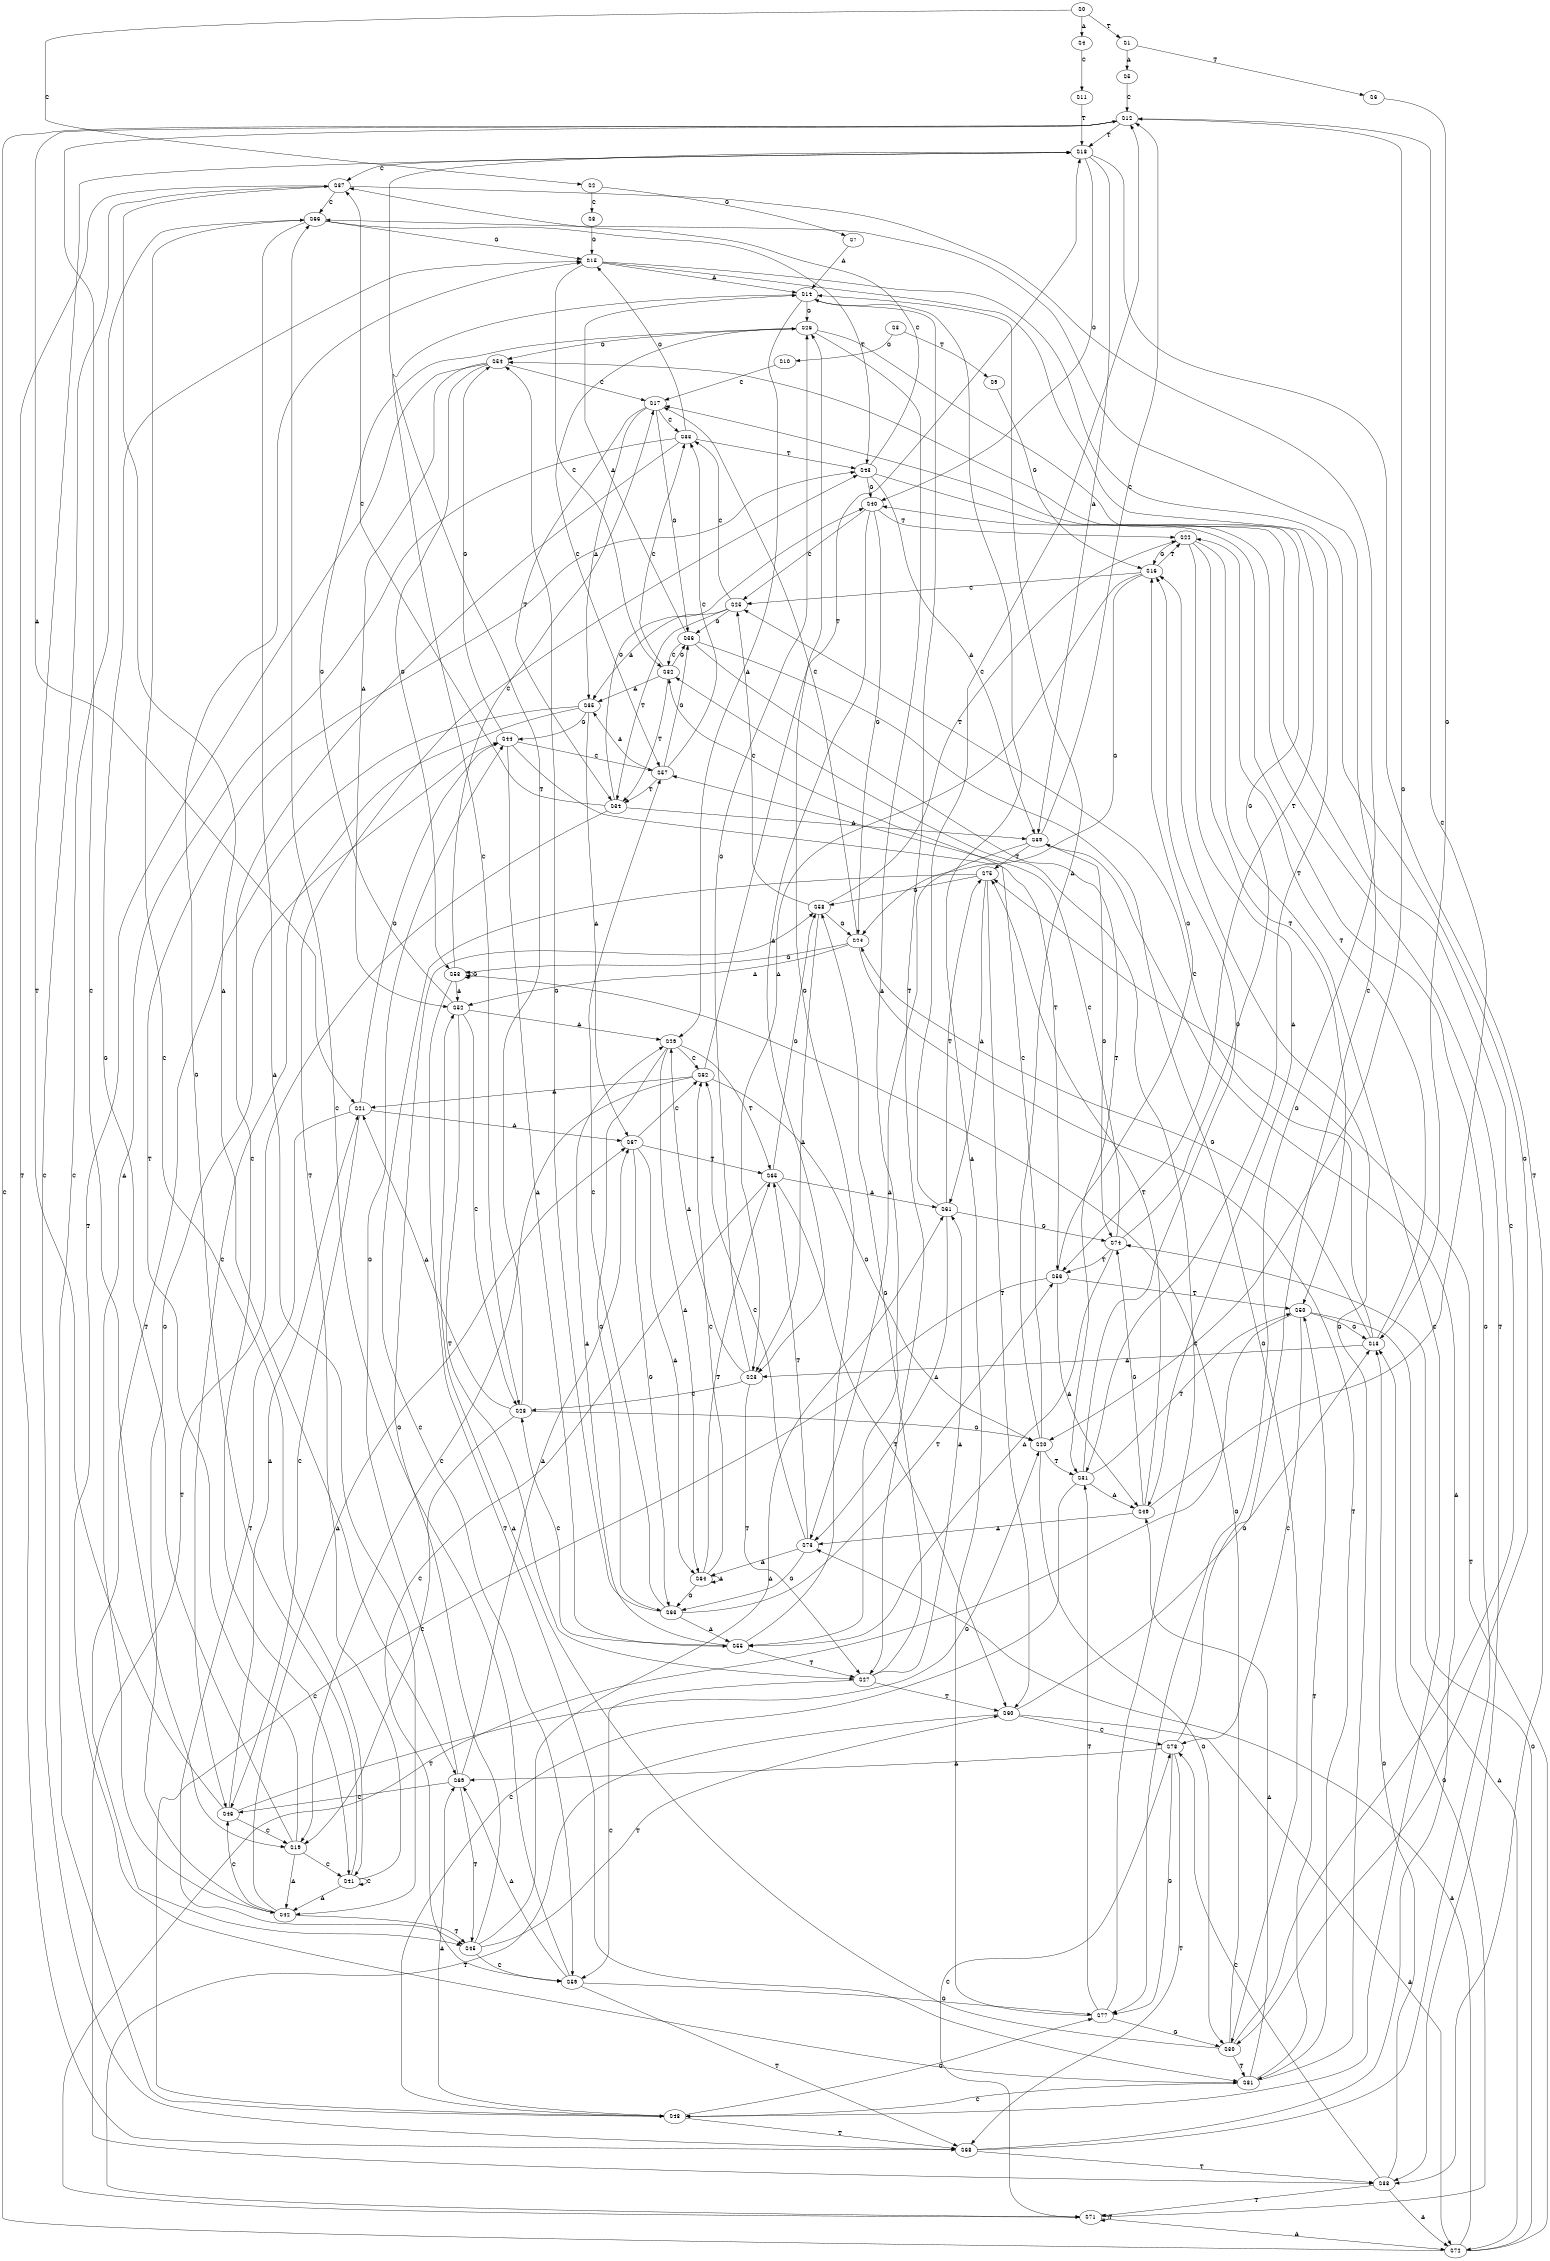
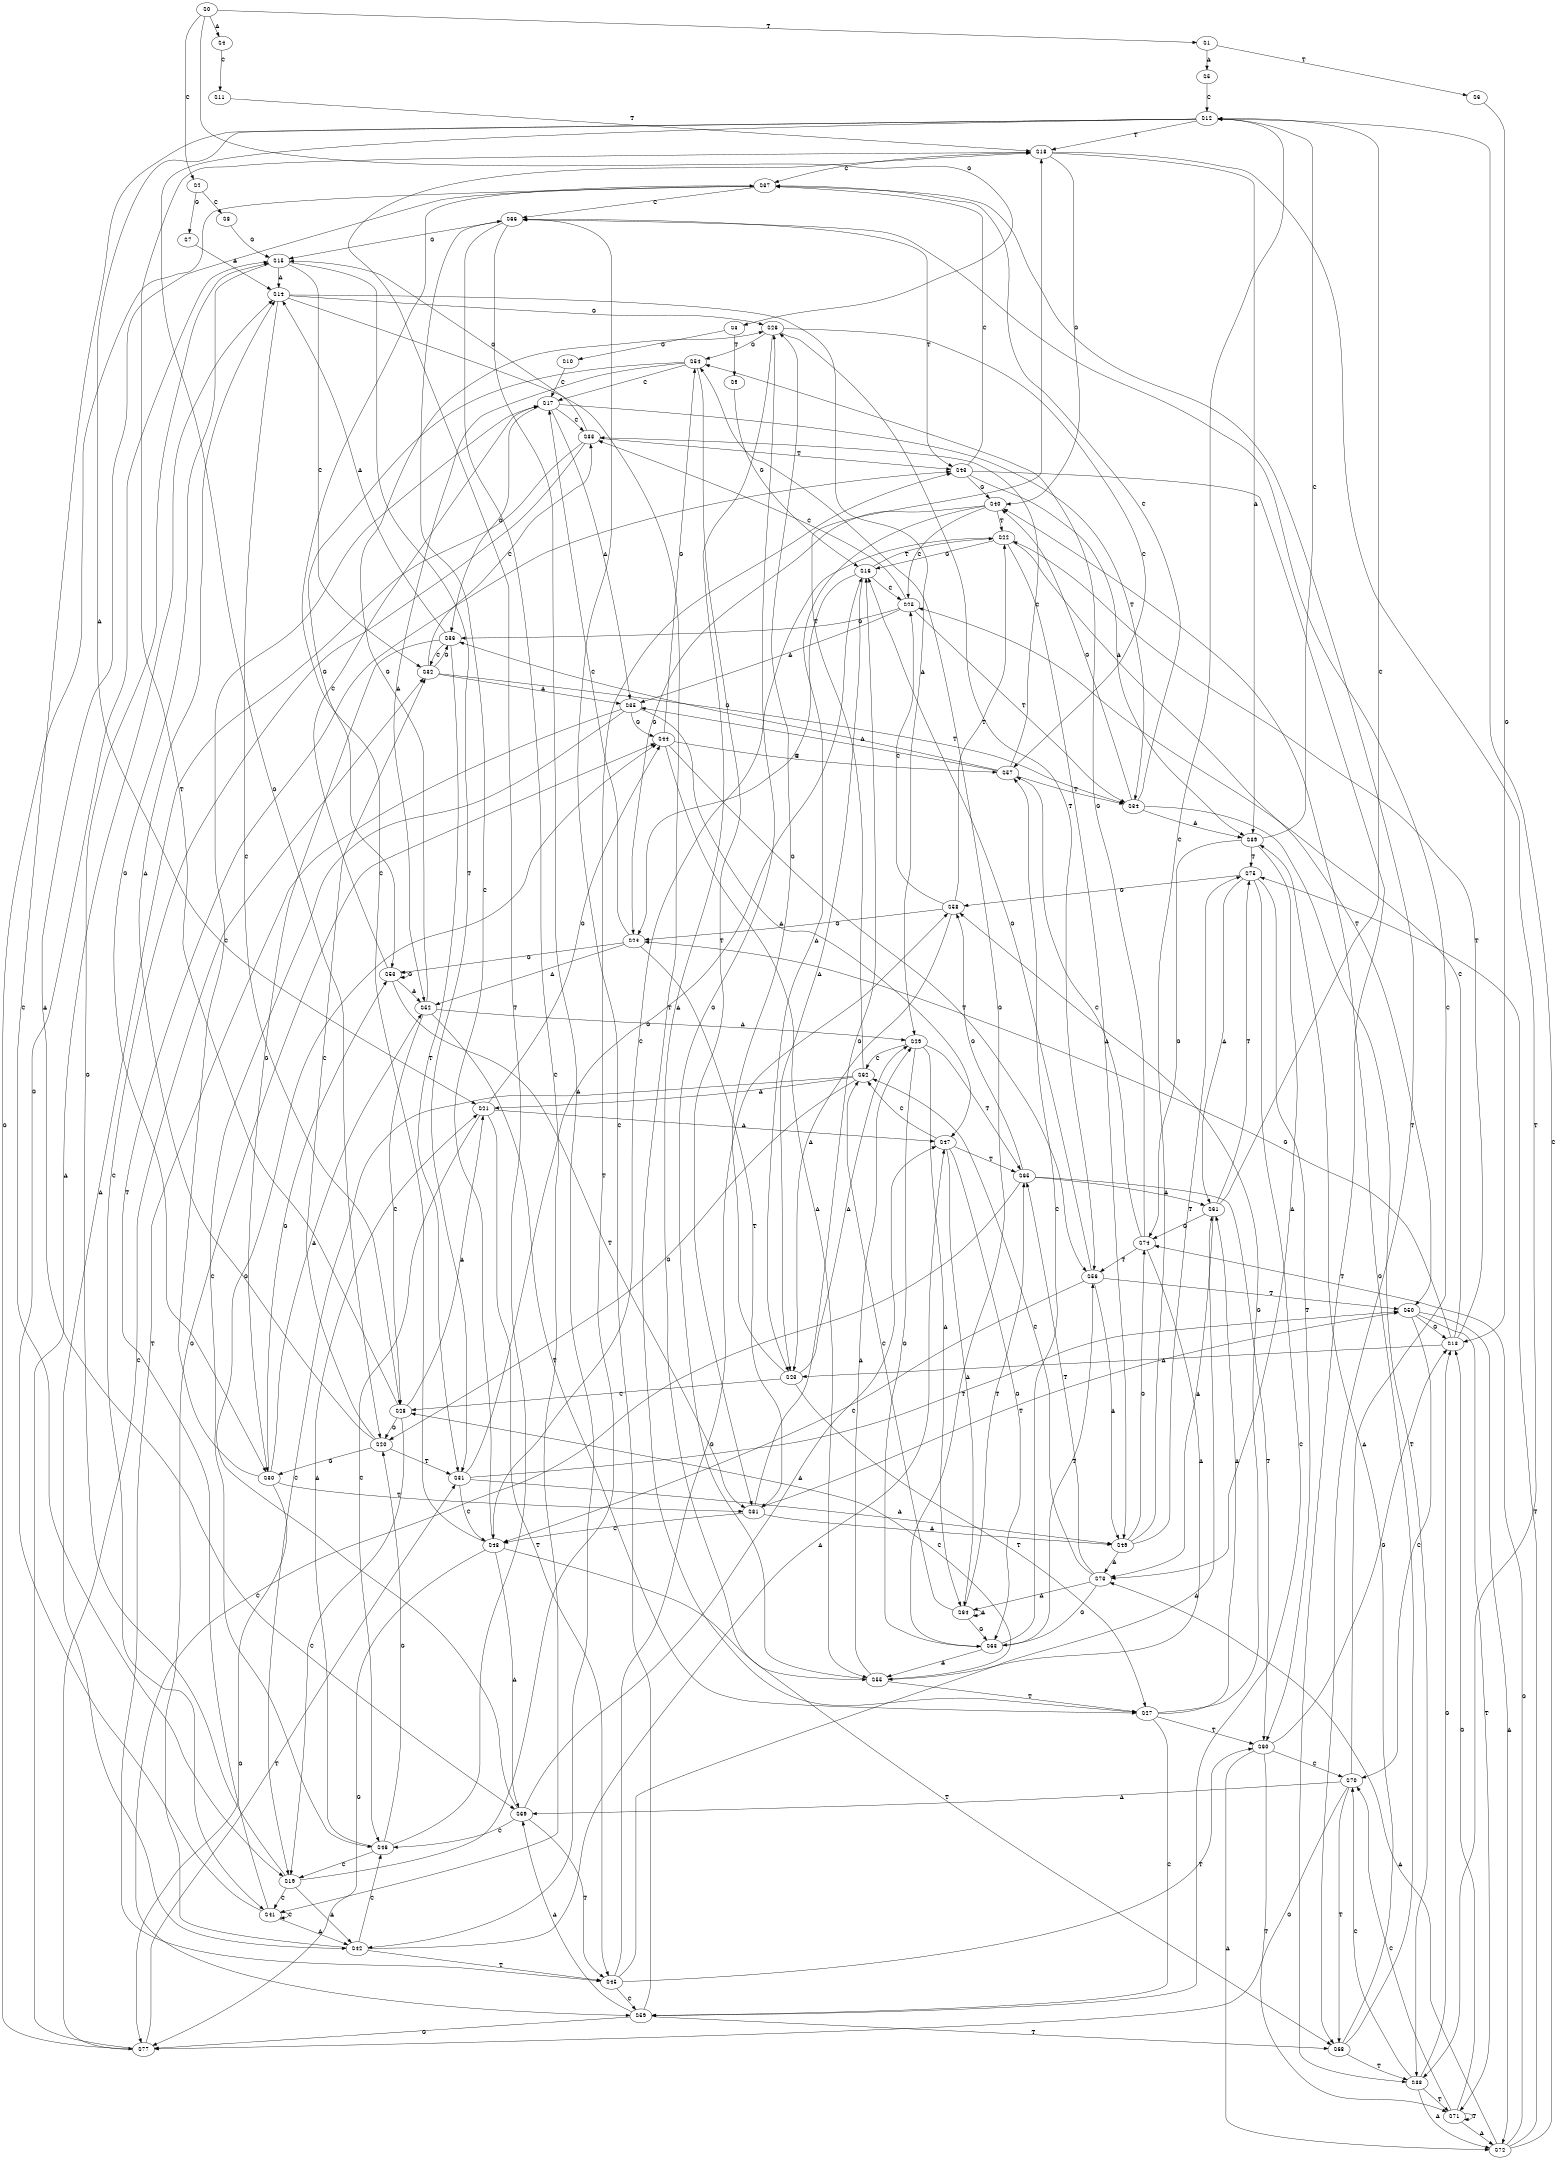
edge "S0" -> "S3": added, label "G"
node "S67": label "S67" -> "S47"
edge "S68" -> "S37": now "S48" -> "S37"
node "S78": label "S78" -> "S70"
edge "S77" -> "S30": reversed
